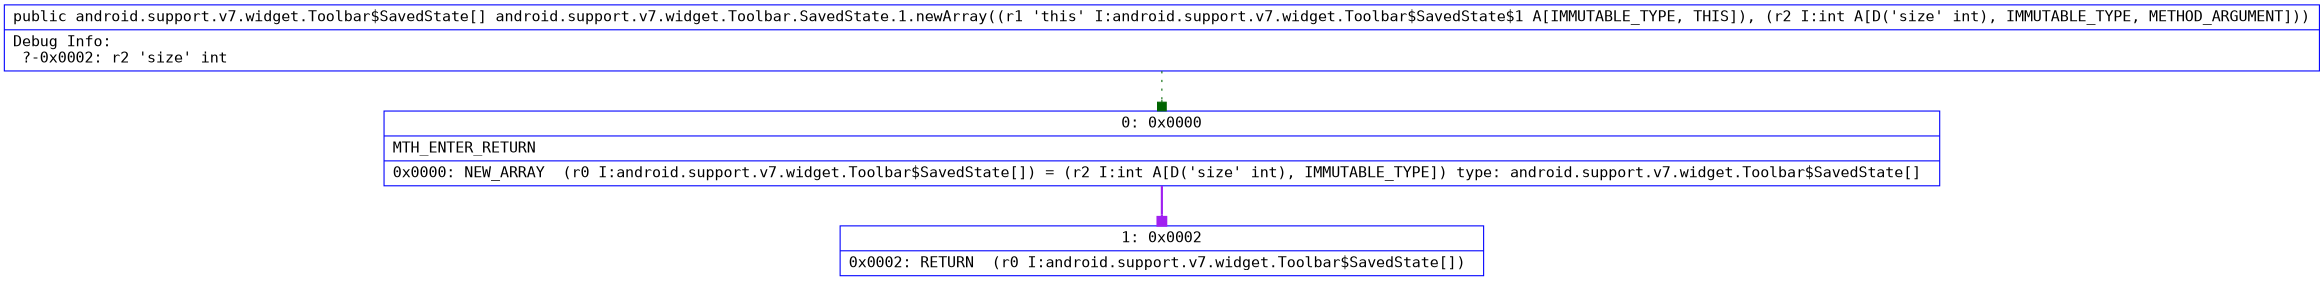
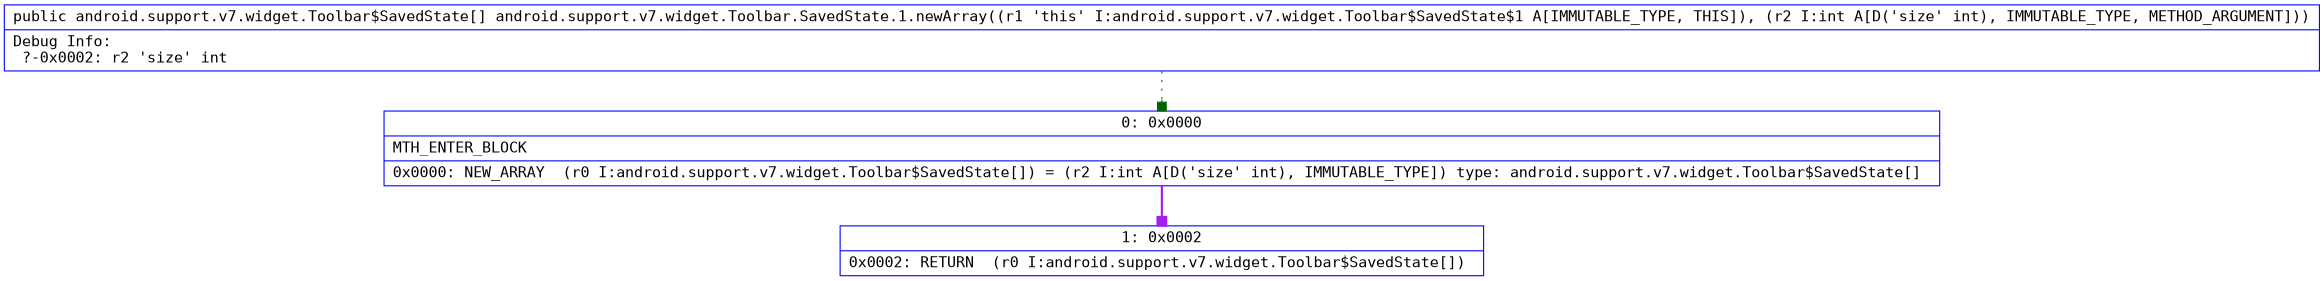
node "0: 0x0000": text "MTH_ENTER_RETURN" -> "MTH_ENTER_BLOCK"
